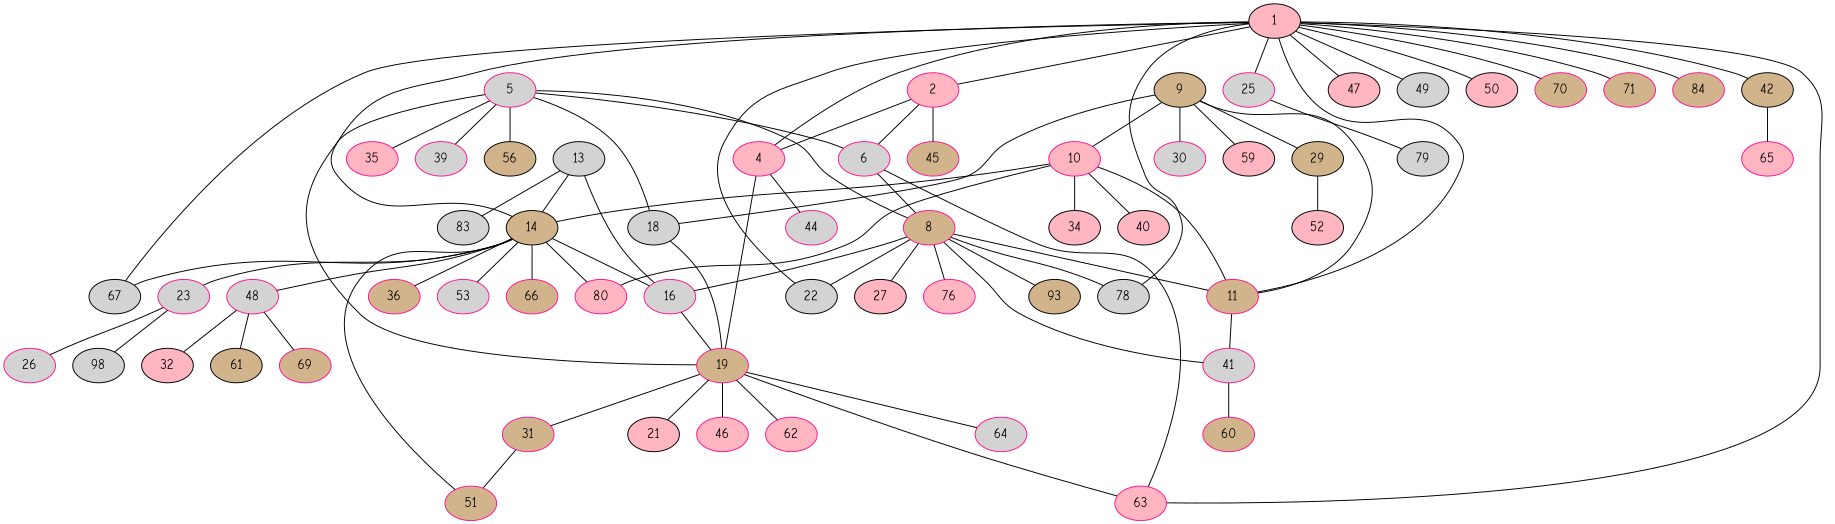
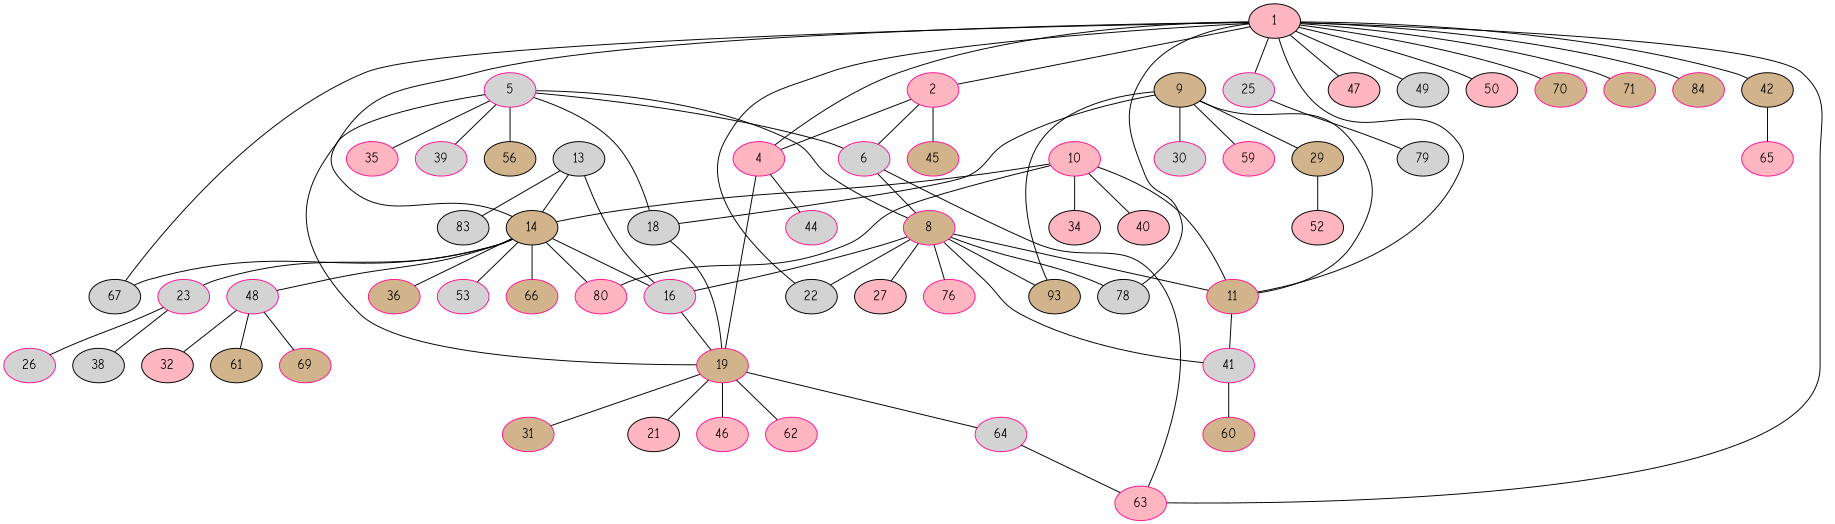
edge "9" -- "10": now "9" -- "93"
node "59": color black -> deeppink
node "98": label "98" -> "38"
edge "19" -- "63": now "64" -- "63"
node "51": removed
